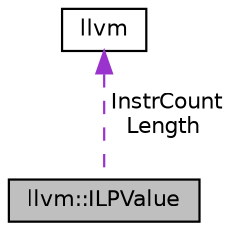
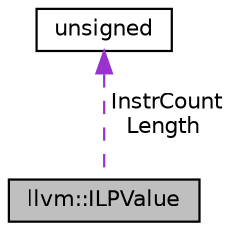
node "llvm": label "llvm" -> "unsigned"
